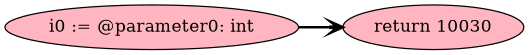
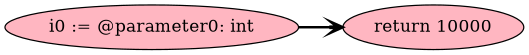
node "return 10030": label "return 10030" -> "return 10000"
